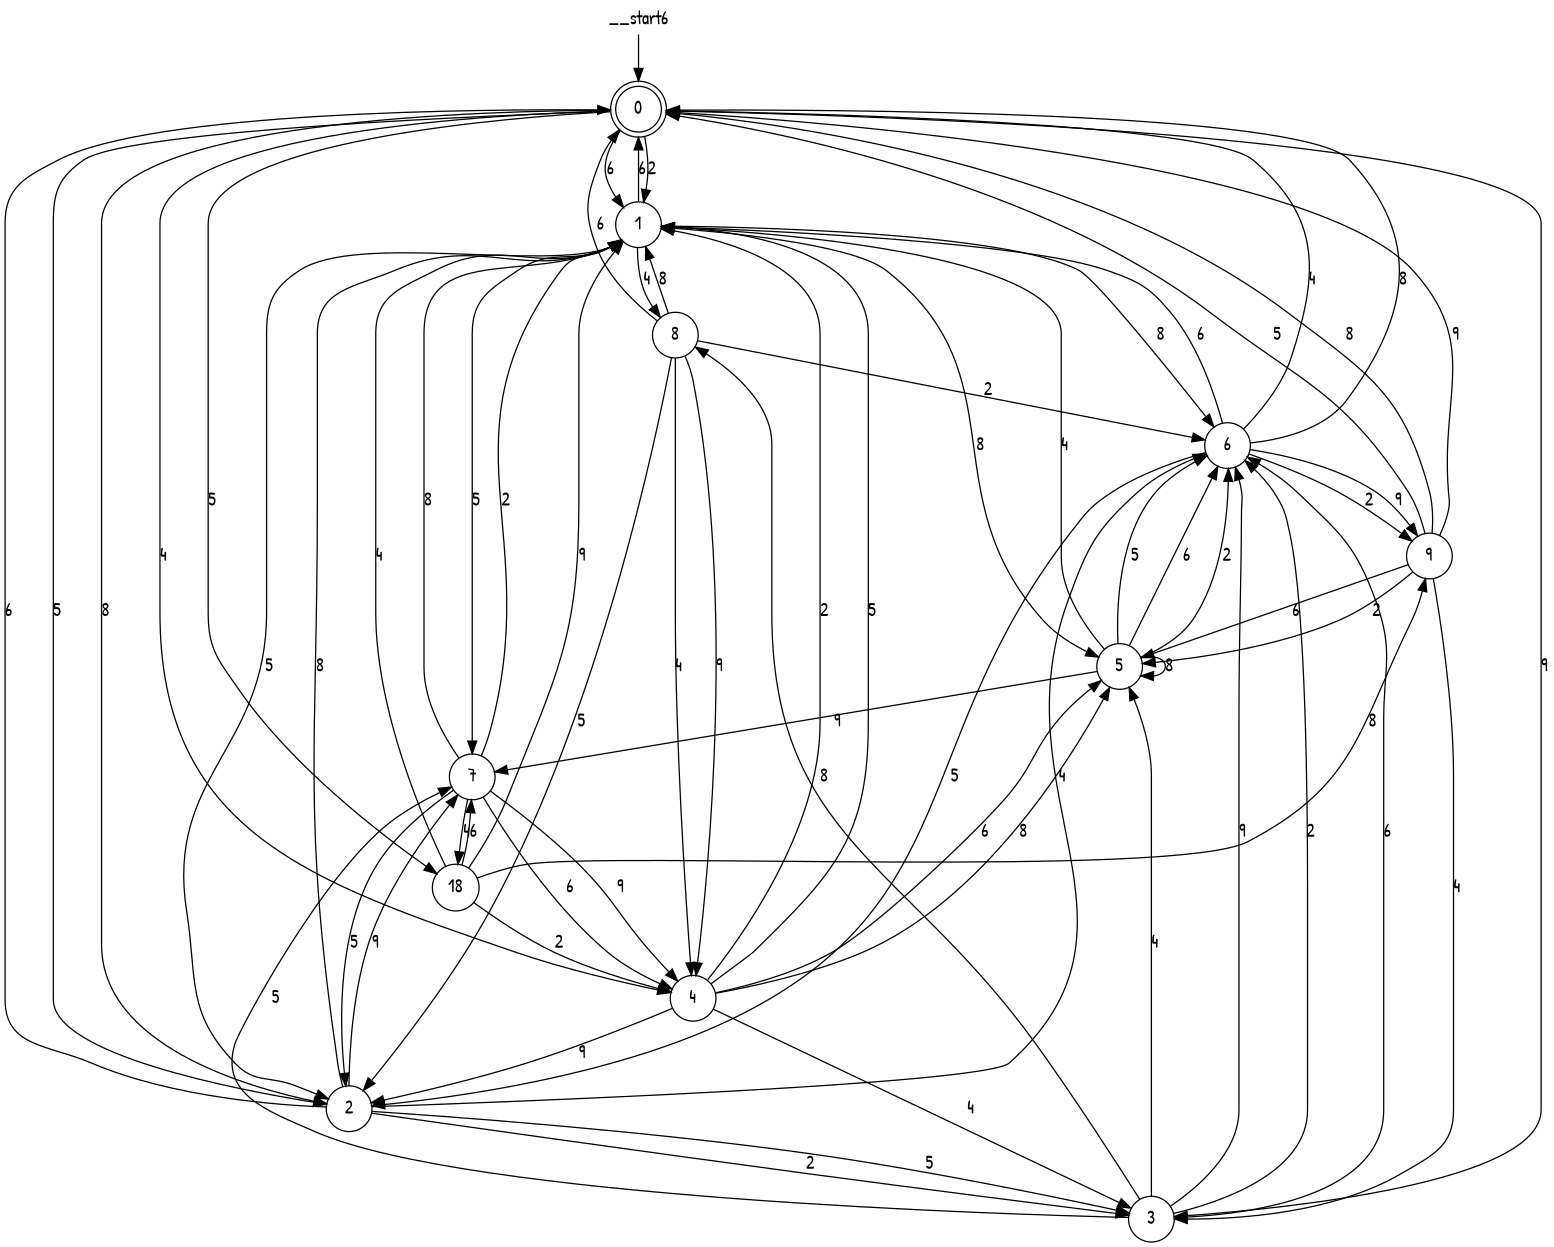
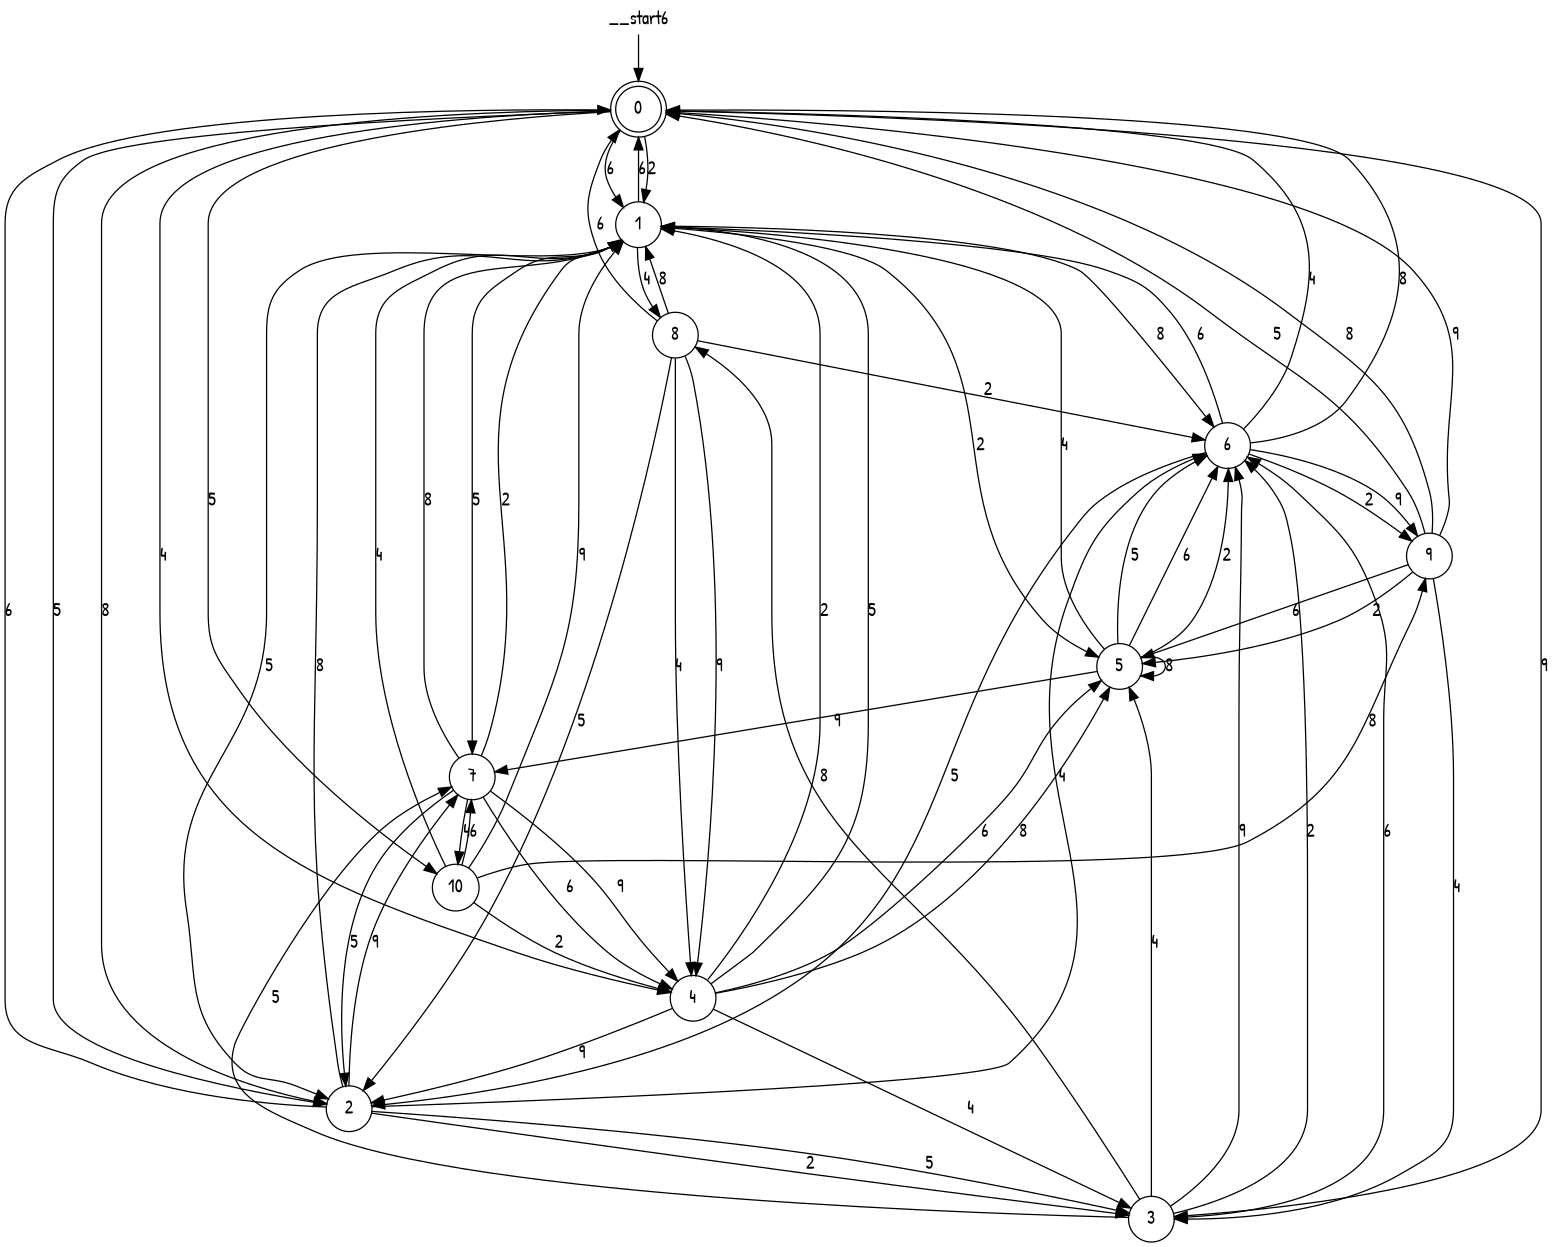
edge "1" -> "5": label "8" -> "2"
node "18": label "18" -> "10"
